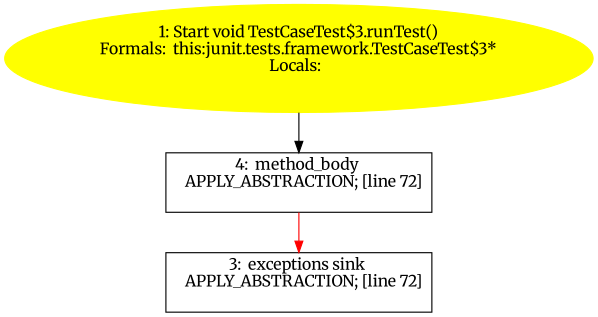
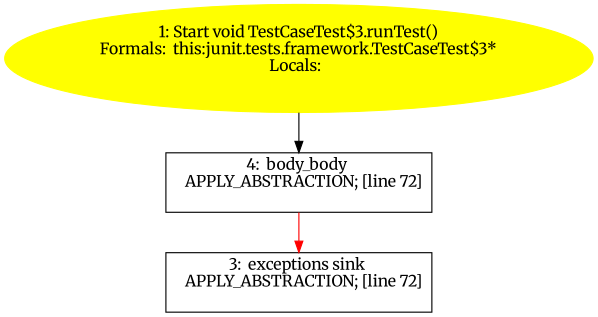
node "4:  method_body APPLY_ABSTRACTION; [line 72]": label "4:  method_body APPLY_ABSTRACTION; [line 72]" -> "4:  body_body APPLY_ABSTRACTION; [line 72]"
